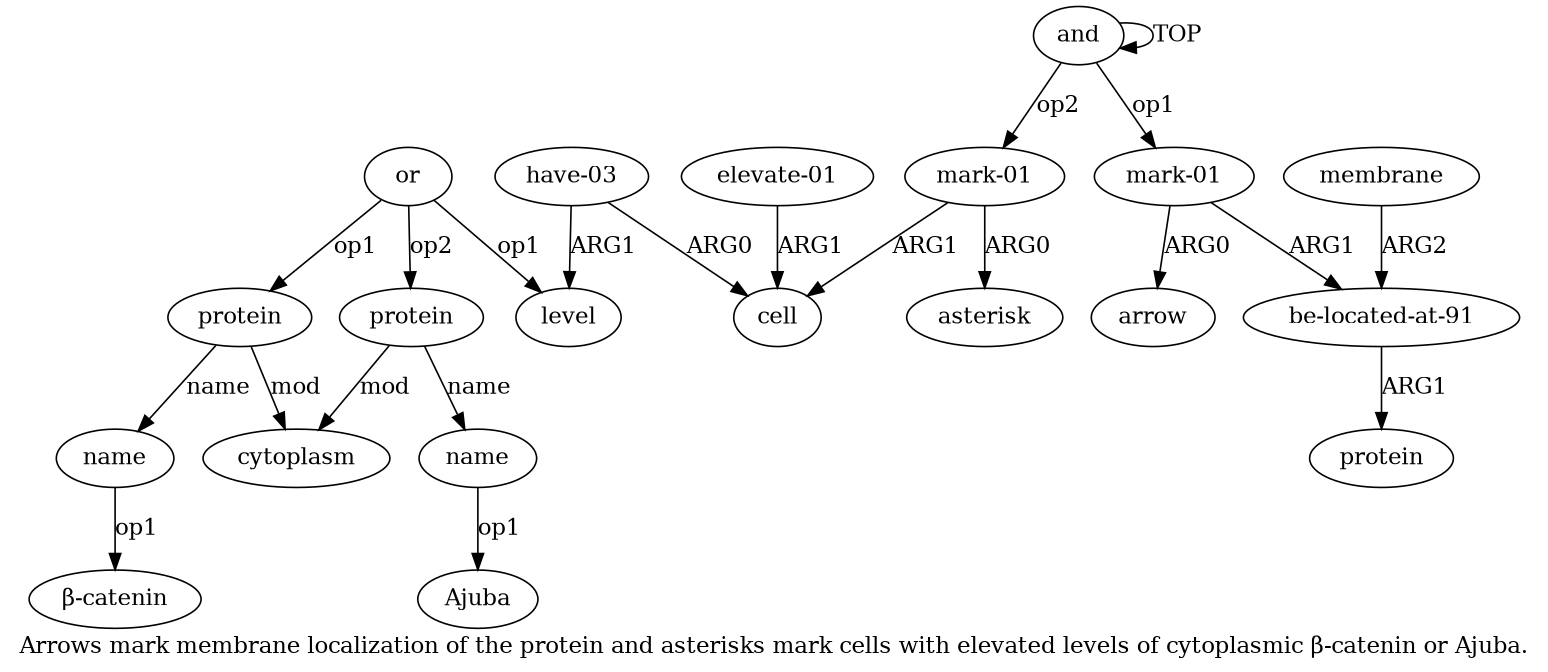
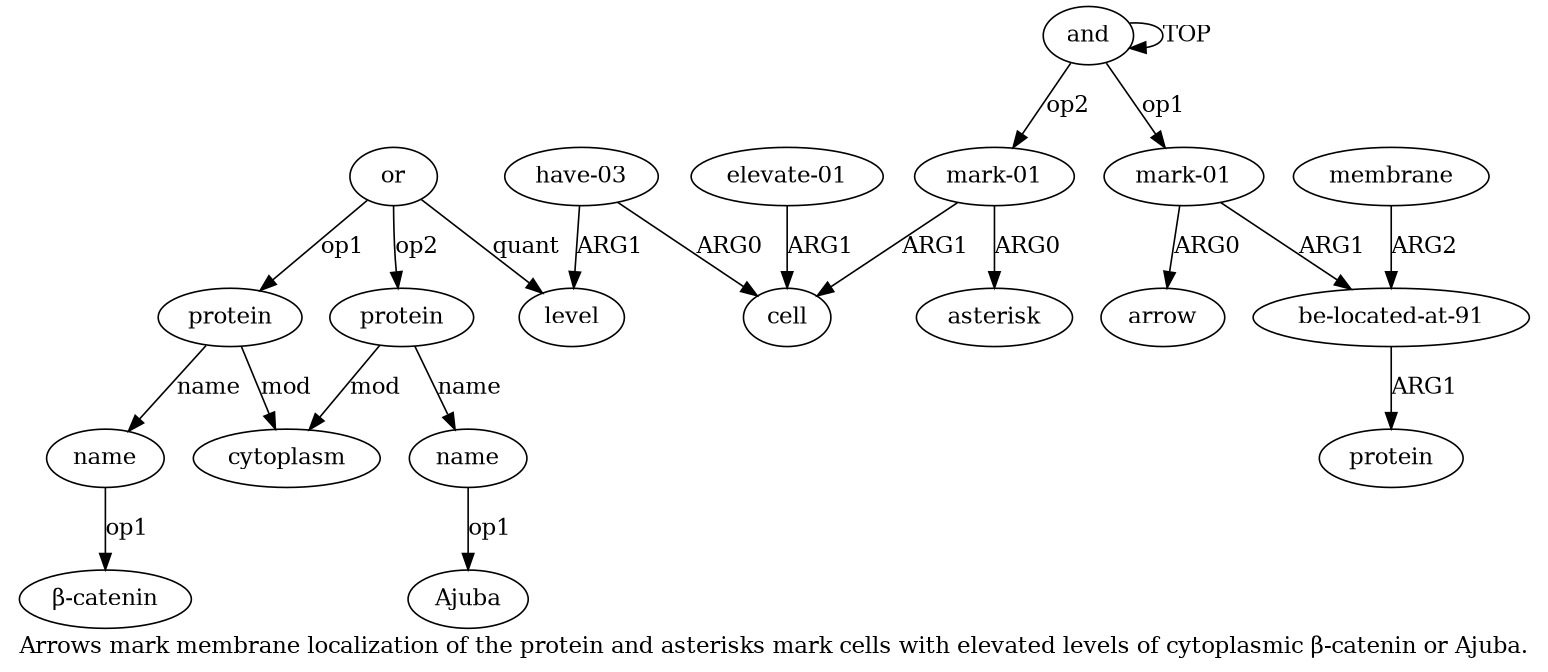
edge "or" -> "level": label "op1" -> "quant"
